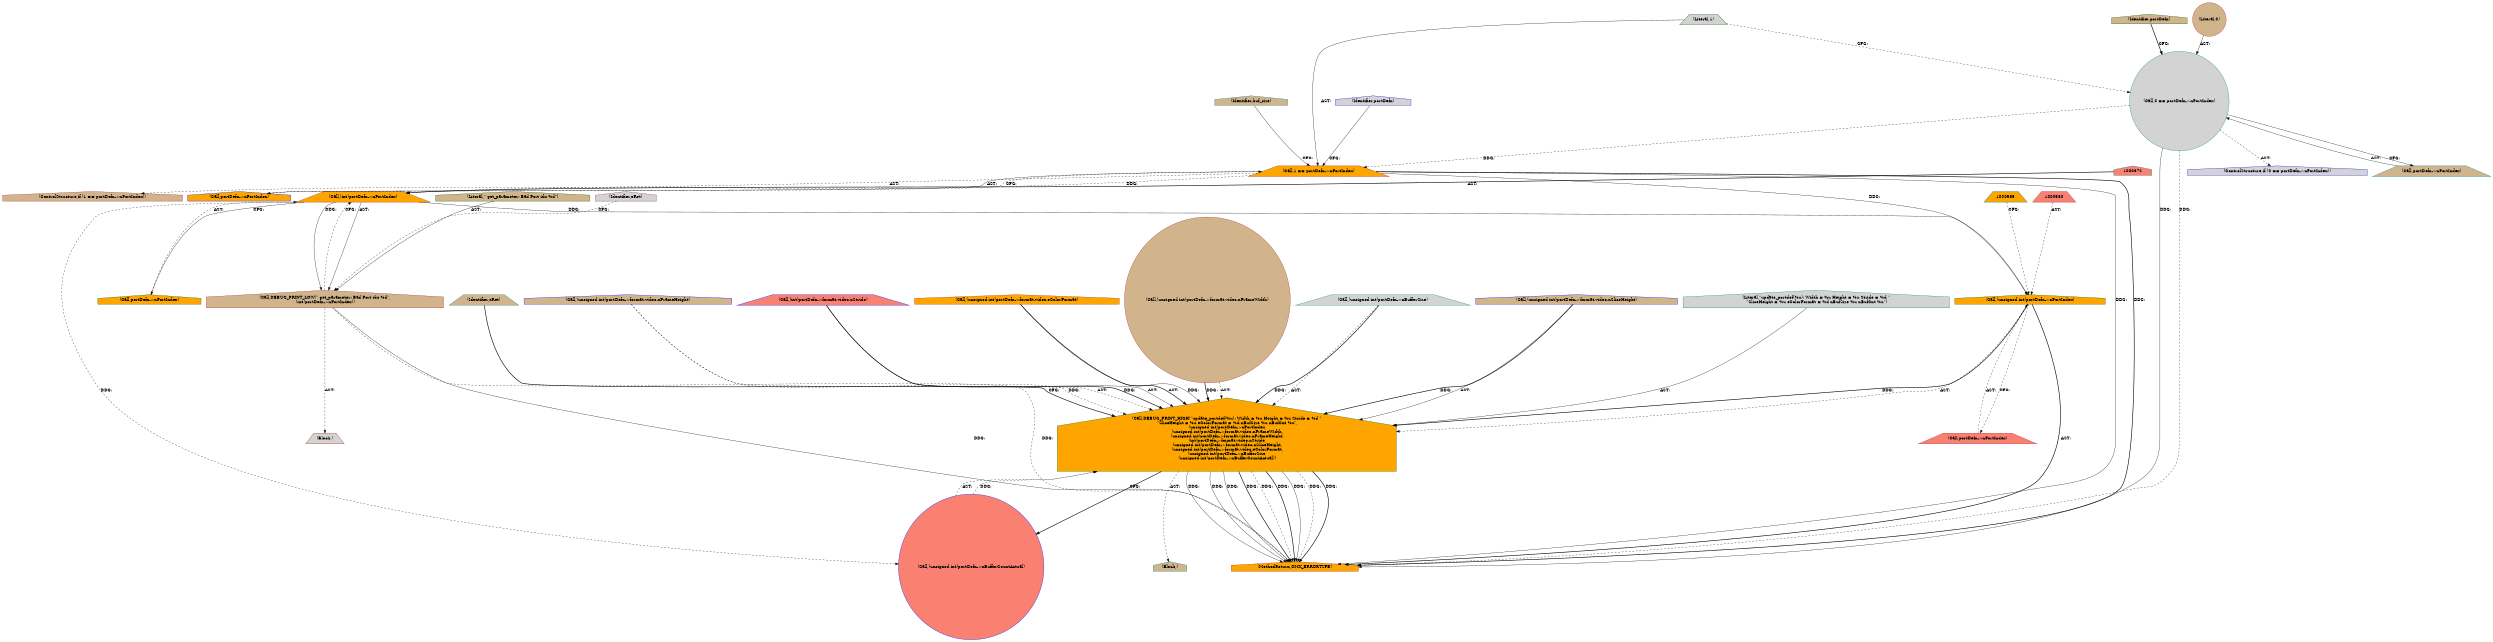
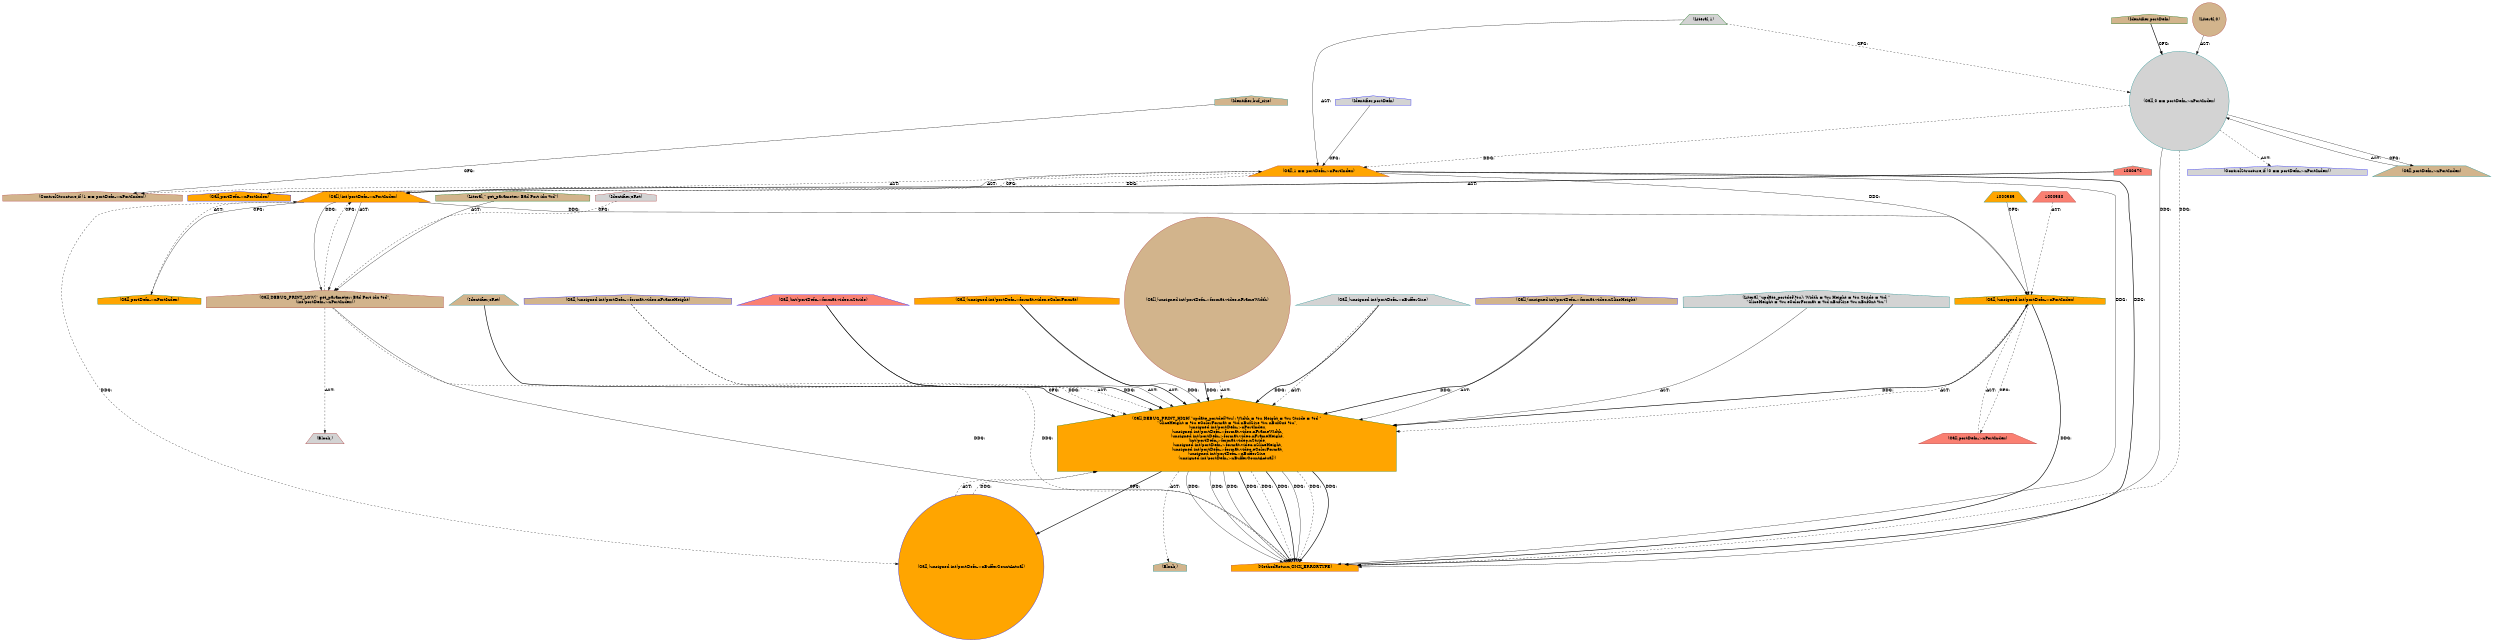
edge "(Identifier,buf_size)" -> "(Call,1 == portDefn->nPortIndex)": now "(Identifier,buf_size)" -> "(ControlStructure,if (1 == portDefn->nPortIndex))"
edge "1000585" -> "(Call,(unsigned int)portDefn->nPortIndex)": style dashed -> solid
edge "(Call,(unsigned int)portDefn->nPortIndex)" -> "(MethodReturn,OMX_ERRORTYPE)": label "AST: " -> "DDG: "
node "(Call,(unsigned int)portDefn->nBufferCountActual)": fillcolor salmon -> orange
